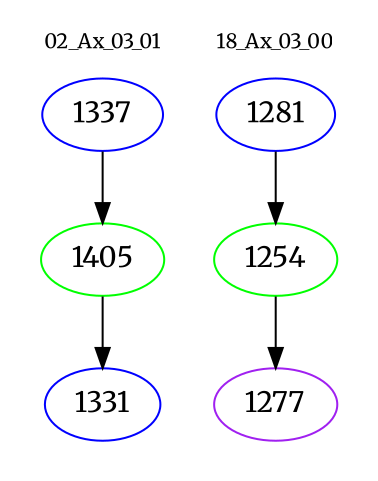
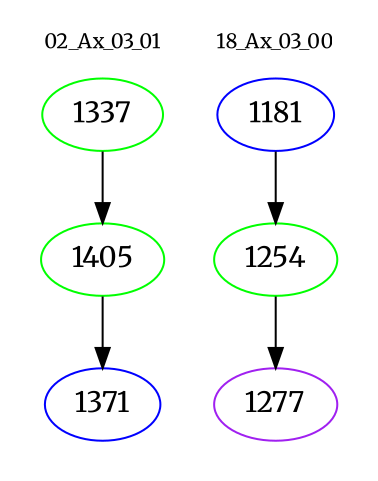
node "1337": color blue -> green
node "1281": label "1281" -> "1181"
node "1331": label "1331" -> "1371"
